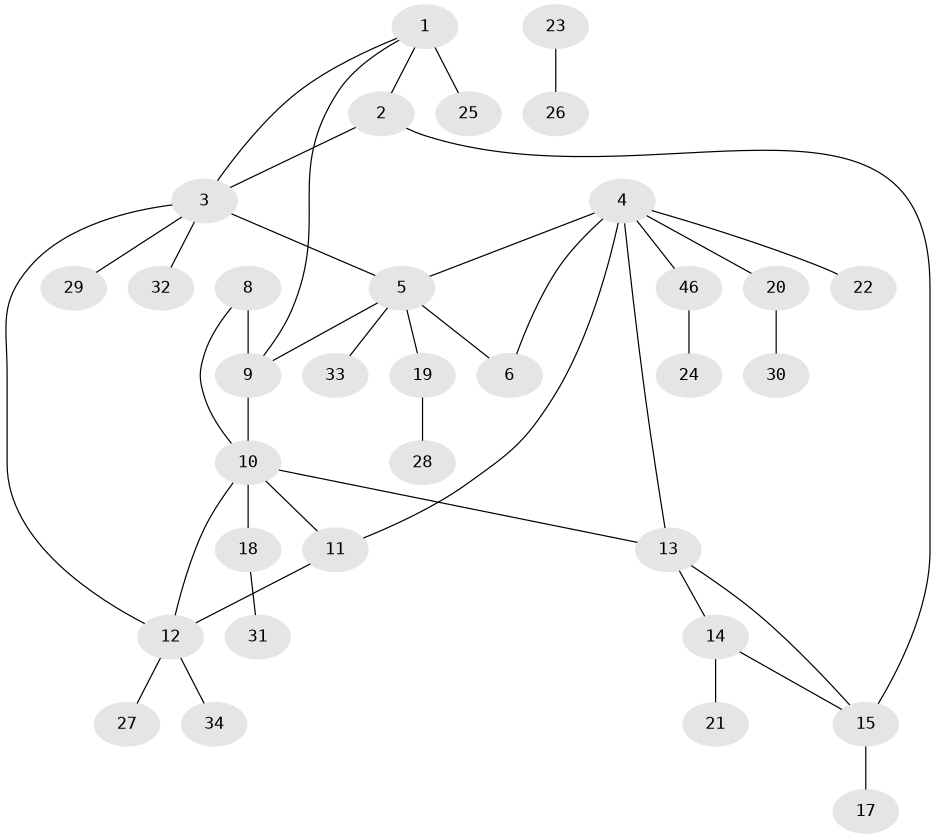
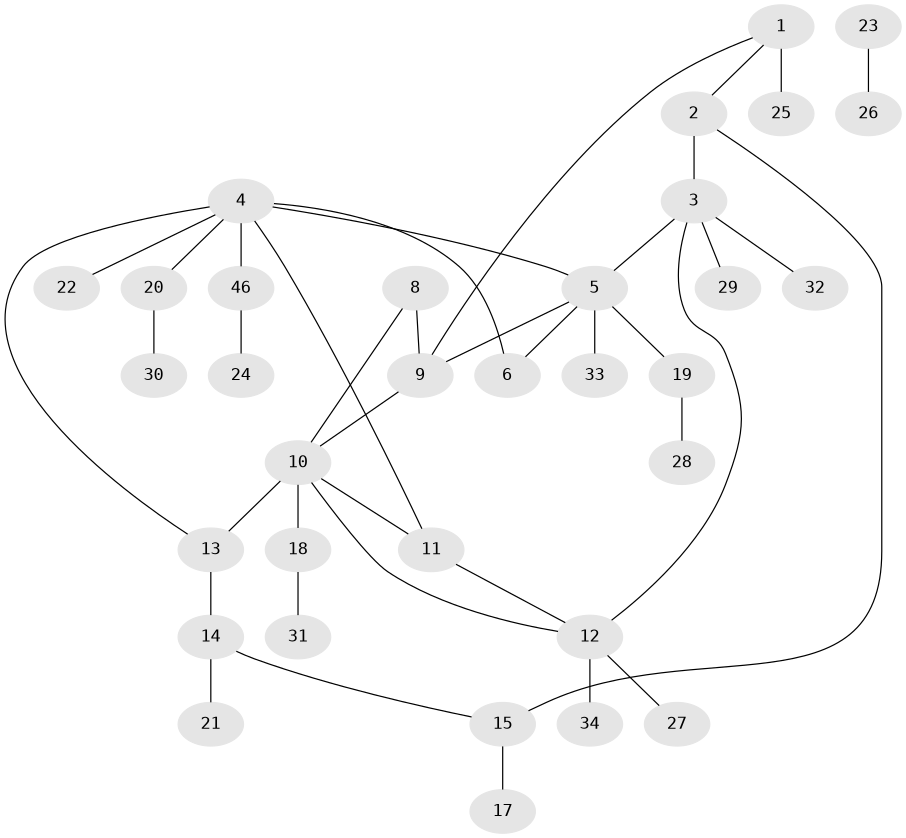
edge "1" -- "3": removed
edge "13" -- "15": removed
